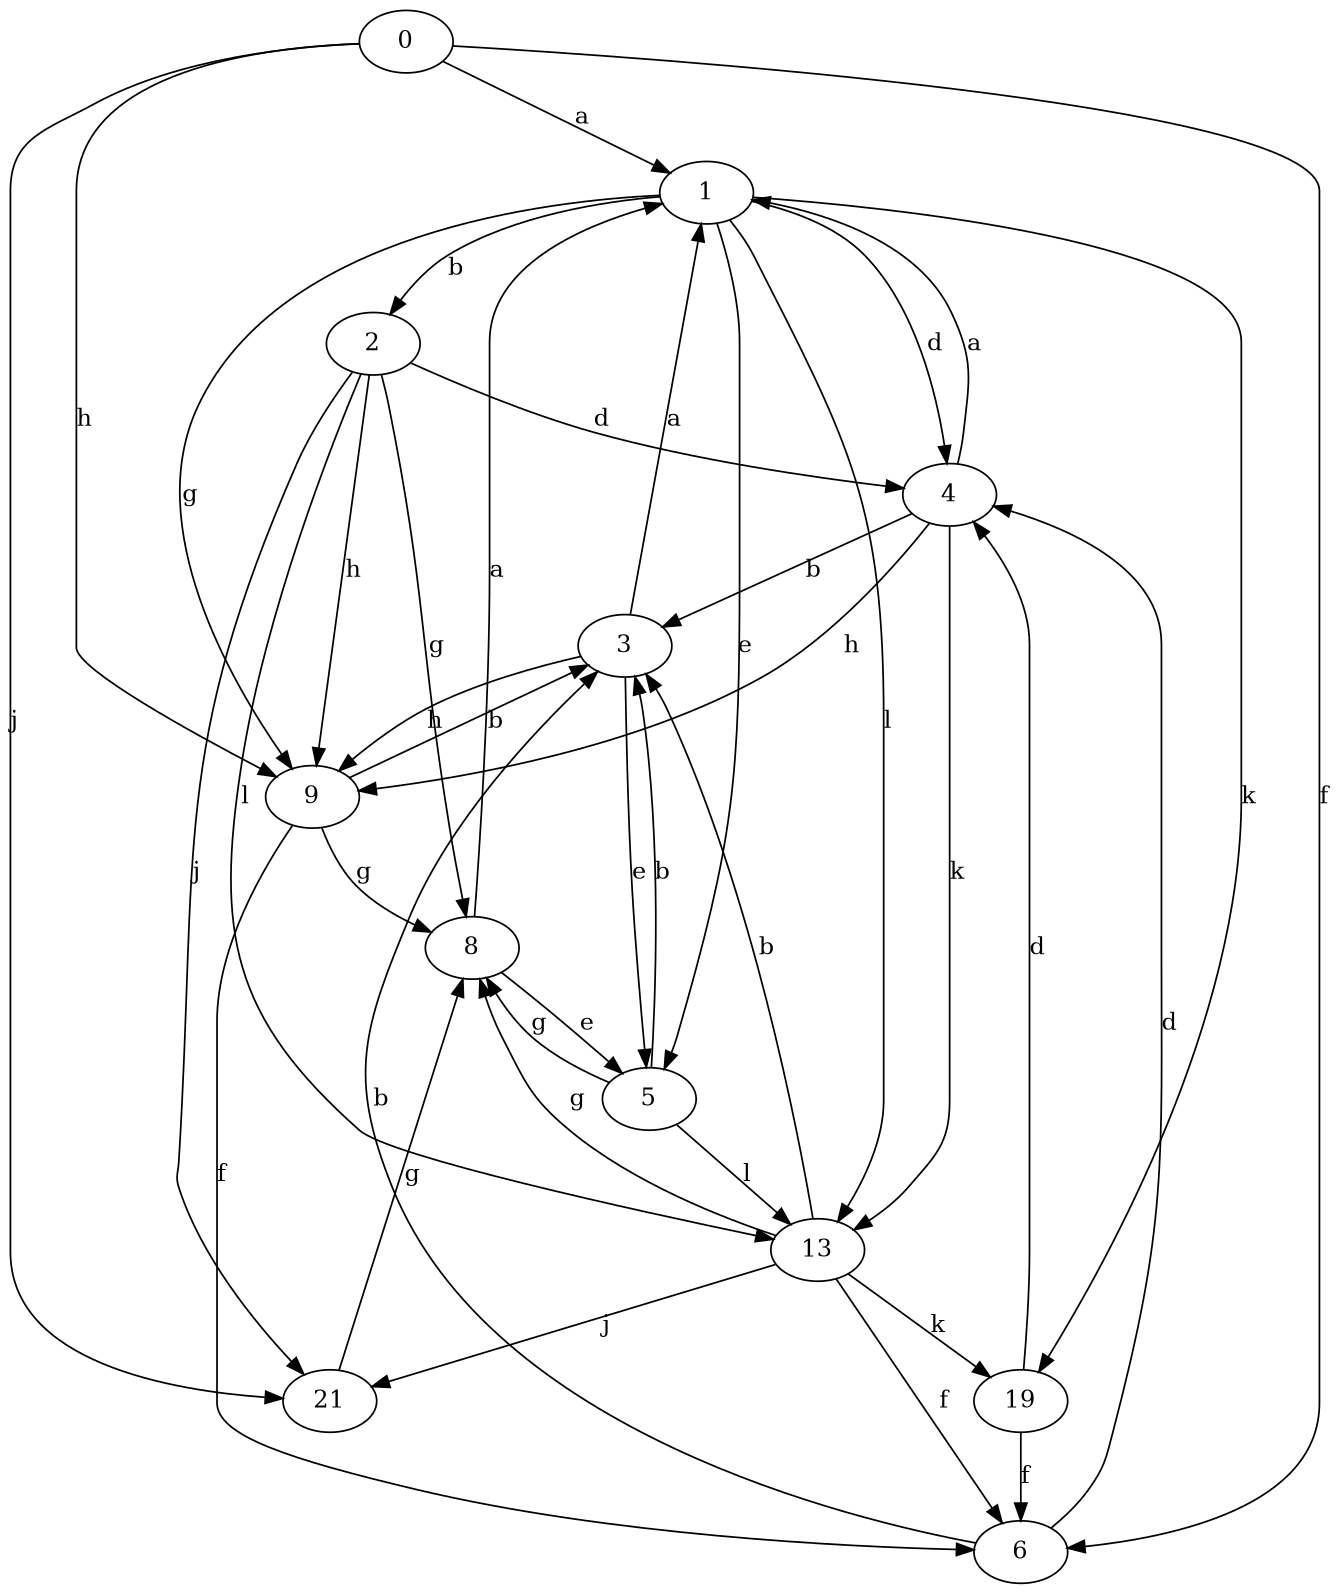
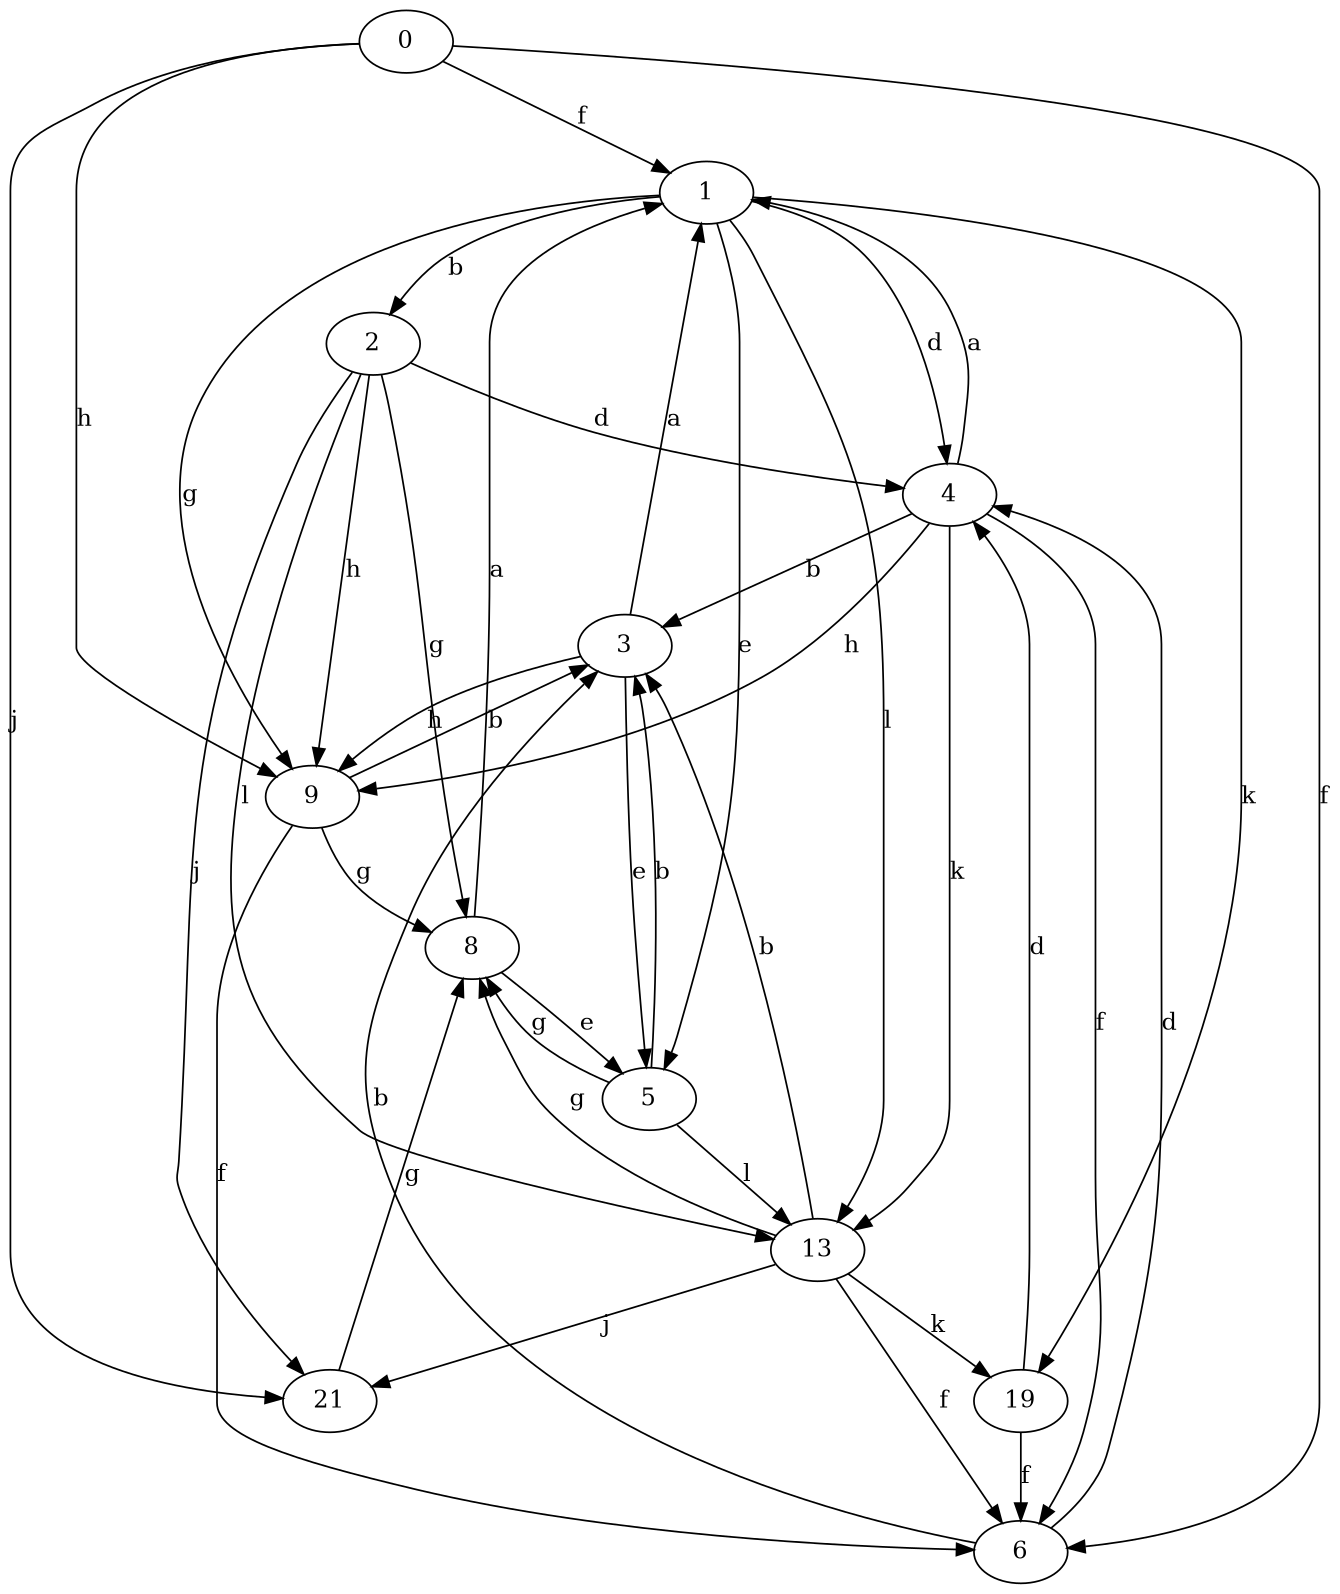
edge "0" -> "1": label "a" -> "f"
edge "4" -> "6": added, label "f"
